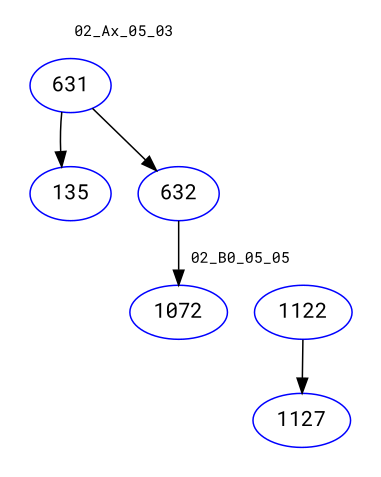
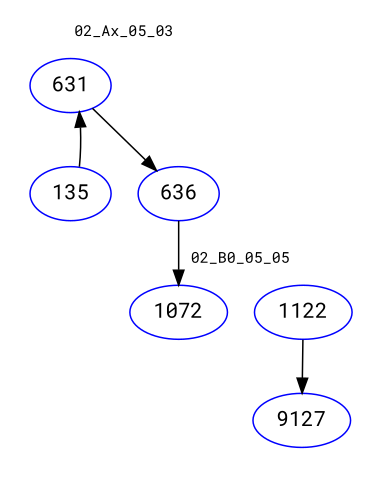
edge "631" -> "135": reversed
node "632": label "632" -> "636"
node "1127": label "1127" -> "9127"
